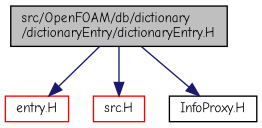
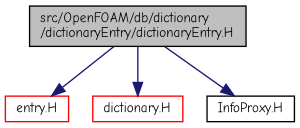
node "src.H": label "src.H" -> "dictionary.H"
